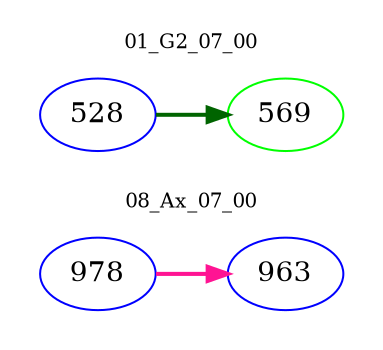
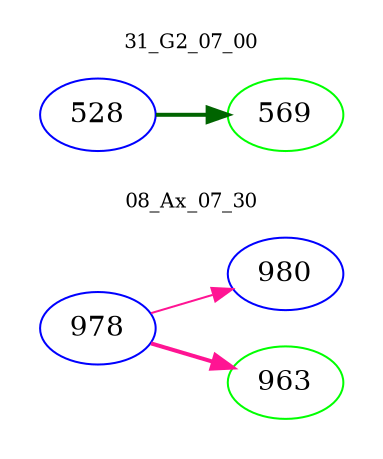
cluster "01_G2_07_00": label "01_G2_07_00" -> "31_G2_07_00"
cluster "08_Ax_07_00": label "08_Ax_07_00" -> "08_Ax_07_30"
node "963": color blue -> green
node "980": added
